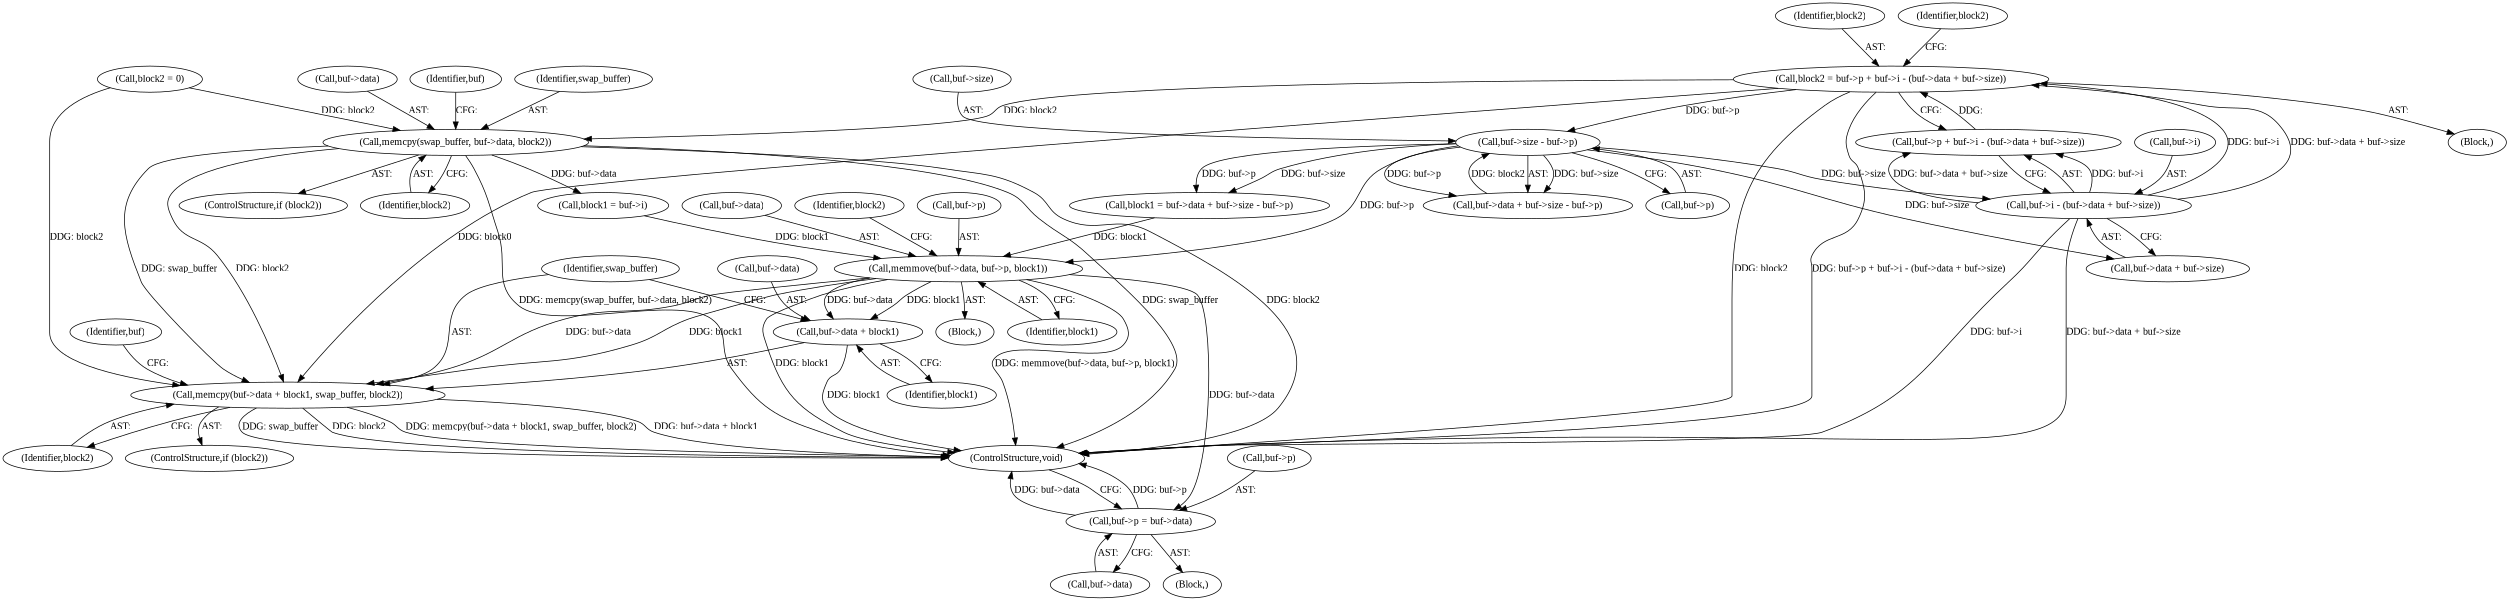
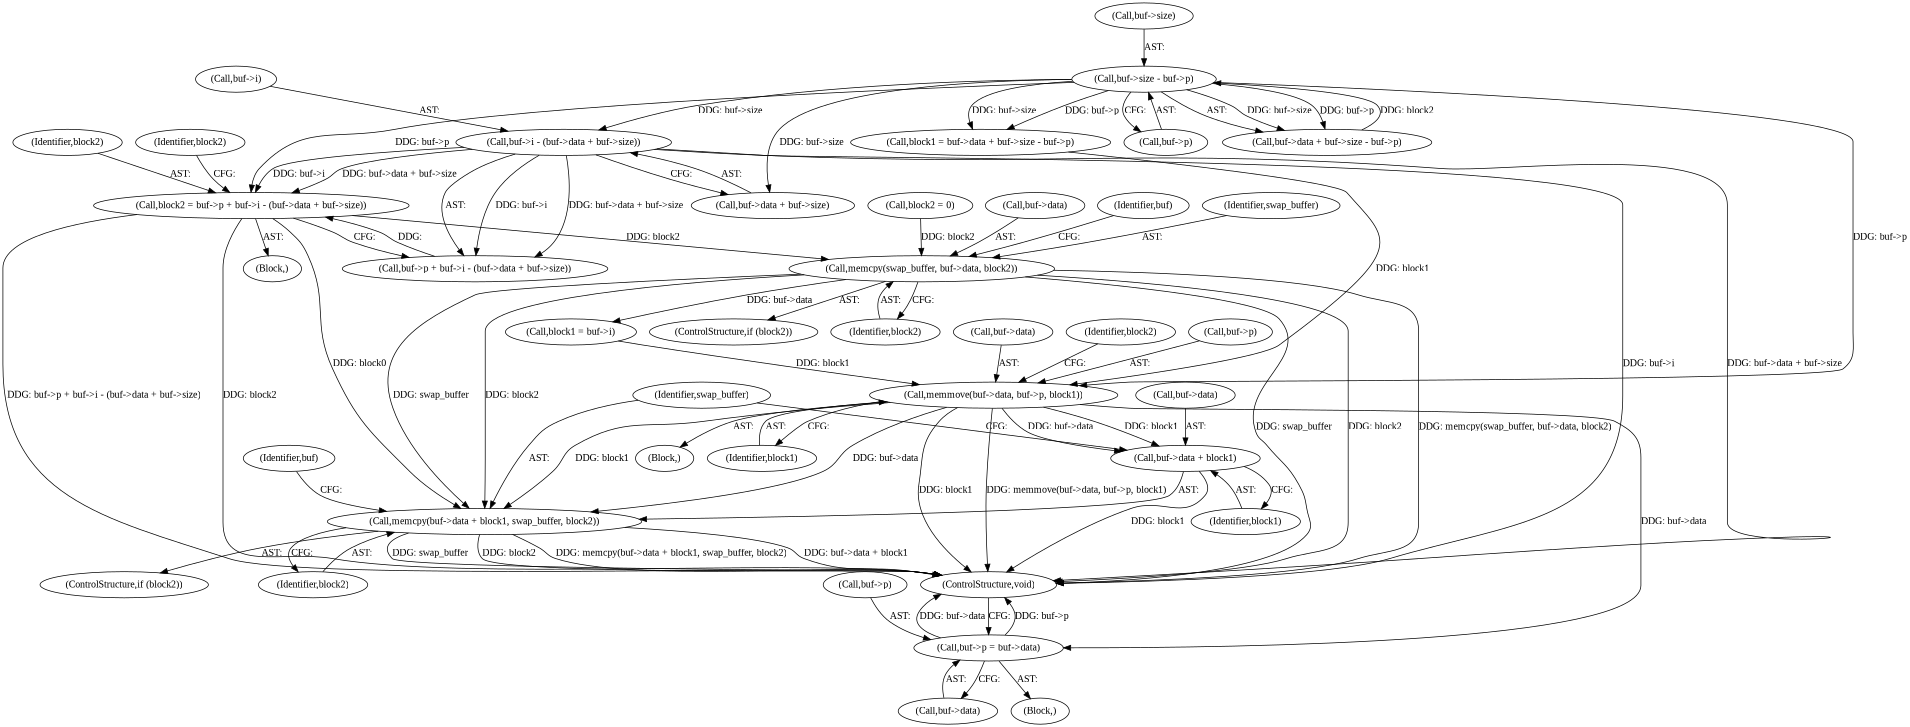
edge "(Call,block2 = buf->p + buf->i - (buf->data + buf->size))" -> "(Call,buf->size - buf->p)": reversed
edge "(Call,buf->p + buf->i - (buf->data + buf->size))" -> "(Call,buf->i - (buf->data + buf->size))": removed, label "CFG:"
edge "(Call,block2 = 0)" -> "(Call,memcpy(buf->data + block1, swap_buffer, block2))": removed, label "DDG: block2"
